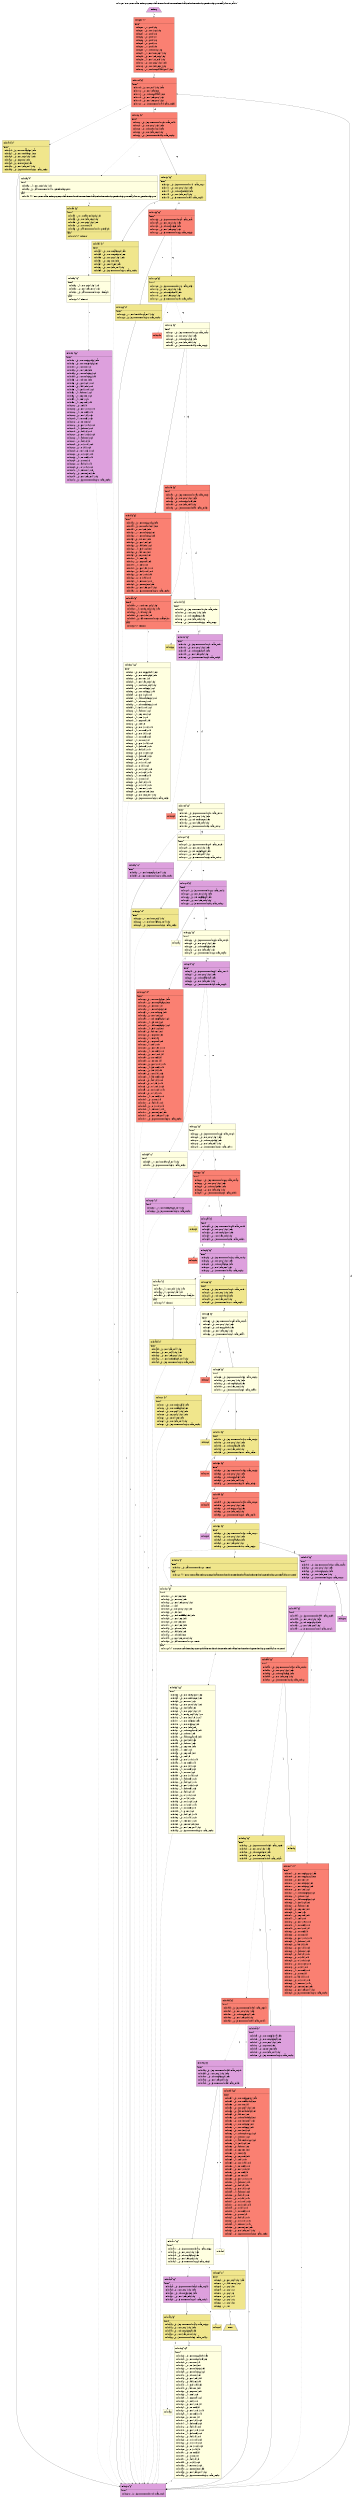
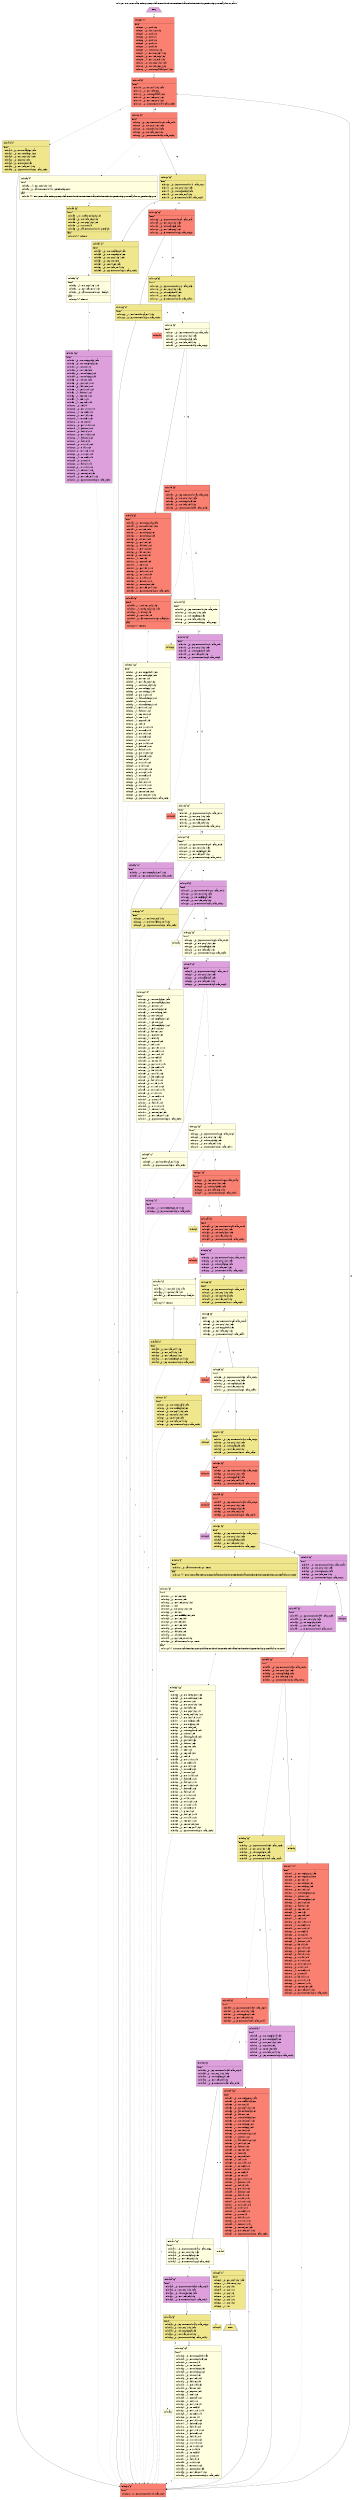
node "Desktop": label "Desktop" -> "Entry"
node "0x401c8c [144]": fillcolor salmon -> lightyellow
node "0x40189a [25]": fillcolor plum -> salmon
edge "0x401962 [25]" -> "0x401d21 [52]": now "0x401d1c [5]" -> "0x401d21 [52]"
node "0x40237c [5]": fillcolor plum -> salmon
